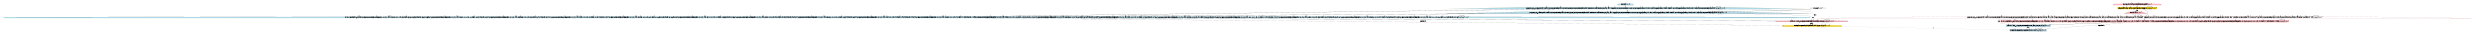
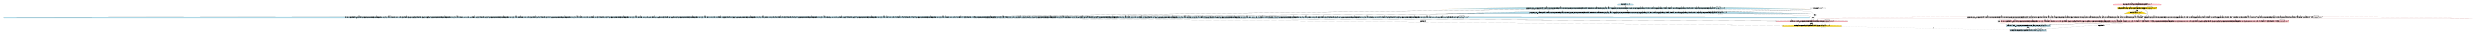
node "return@@@4@@@['0', '0', '1']": fillcolor lightpink -> gold
